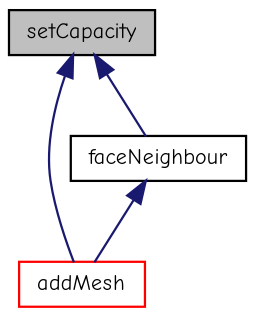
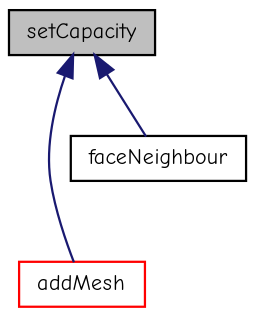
edge "addMesh" -> "faceNeighbour": removed
